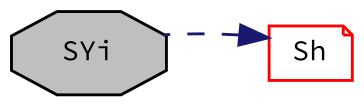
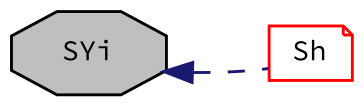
edge "SYi" -> "Sh": reversed
